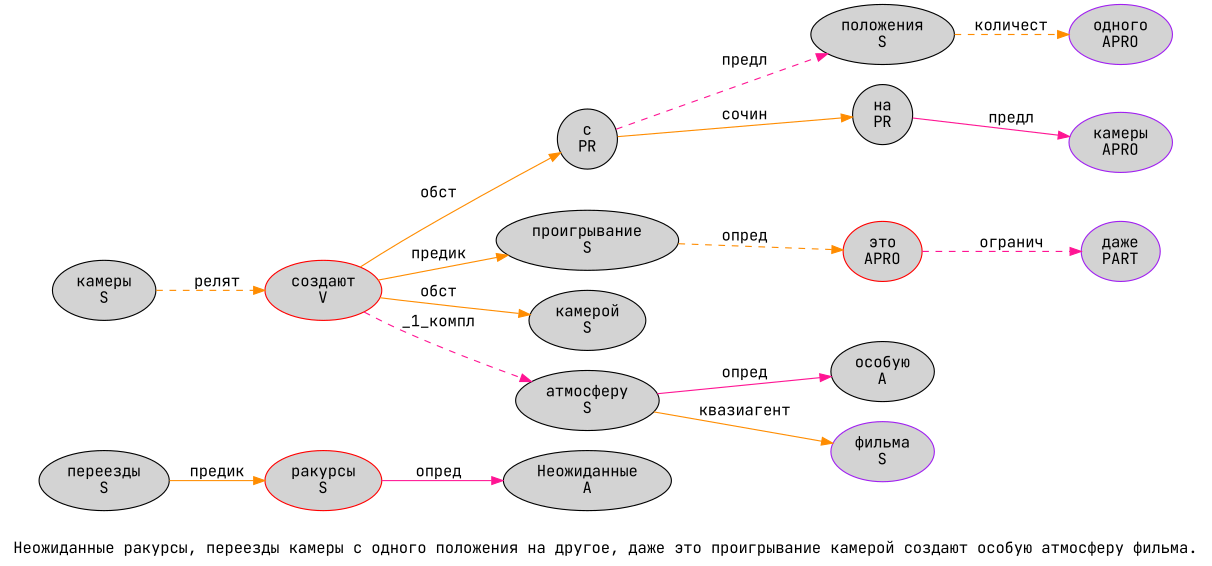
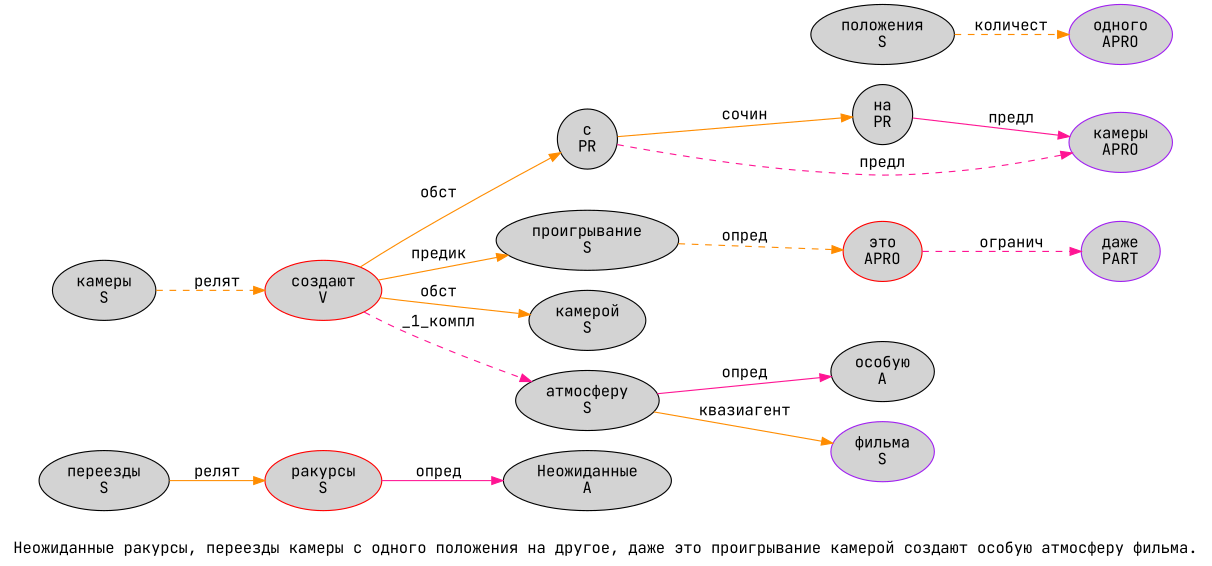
edge "с PR" -> "положения S": now "с PR" -> "камеры APRO"
edge "переезды S" -> "ракурсы S": label "предик" -> "релят"
